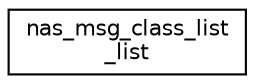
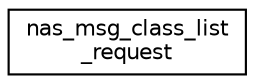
node "nas_msg_class_list _list": label "nas_msg_class_list _list" -> "nas_msg_class_list _request"
